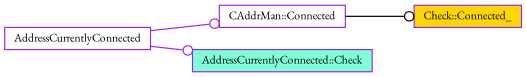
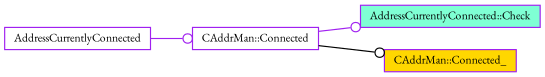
node "Check::Connected_": label "Check::Connected_" -> "CAddrMan::Connected_"
edge "AddressCurrentlyConnected" -> "AddressCurrentlyConnected::Check": now "CAddrMan::Connected" -> "AddressCurrentlyConnected::Check"
